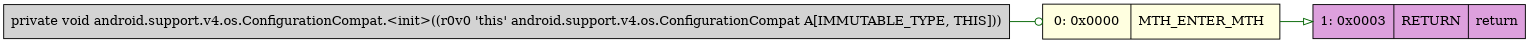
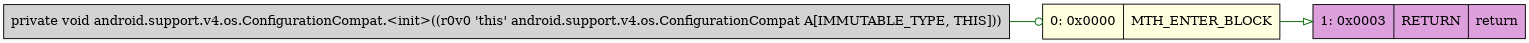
node "0: 0x0000": text "MTH_ENTER_MTH" -> "MTH_ENTER_BLOCK"
